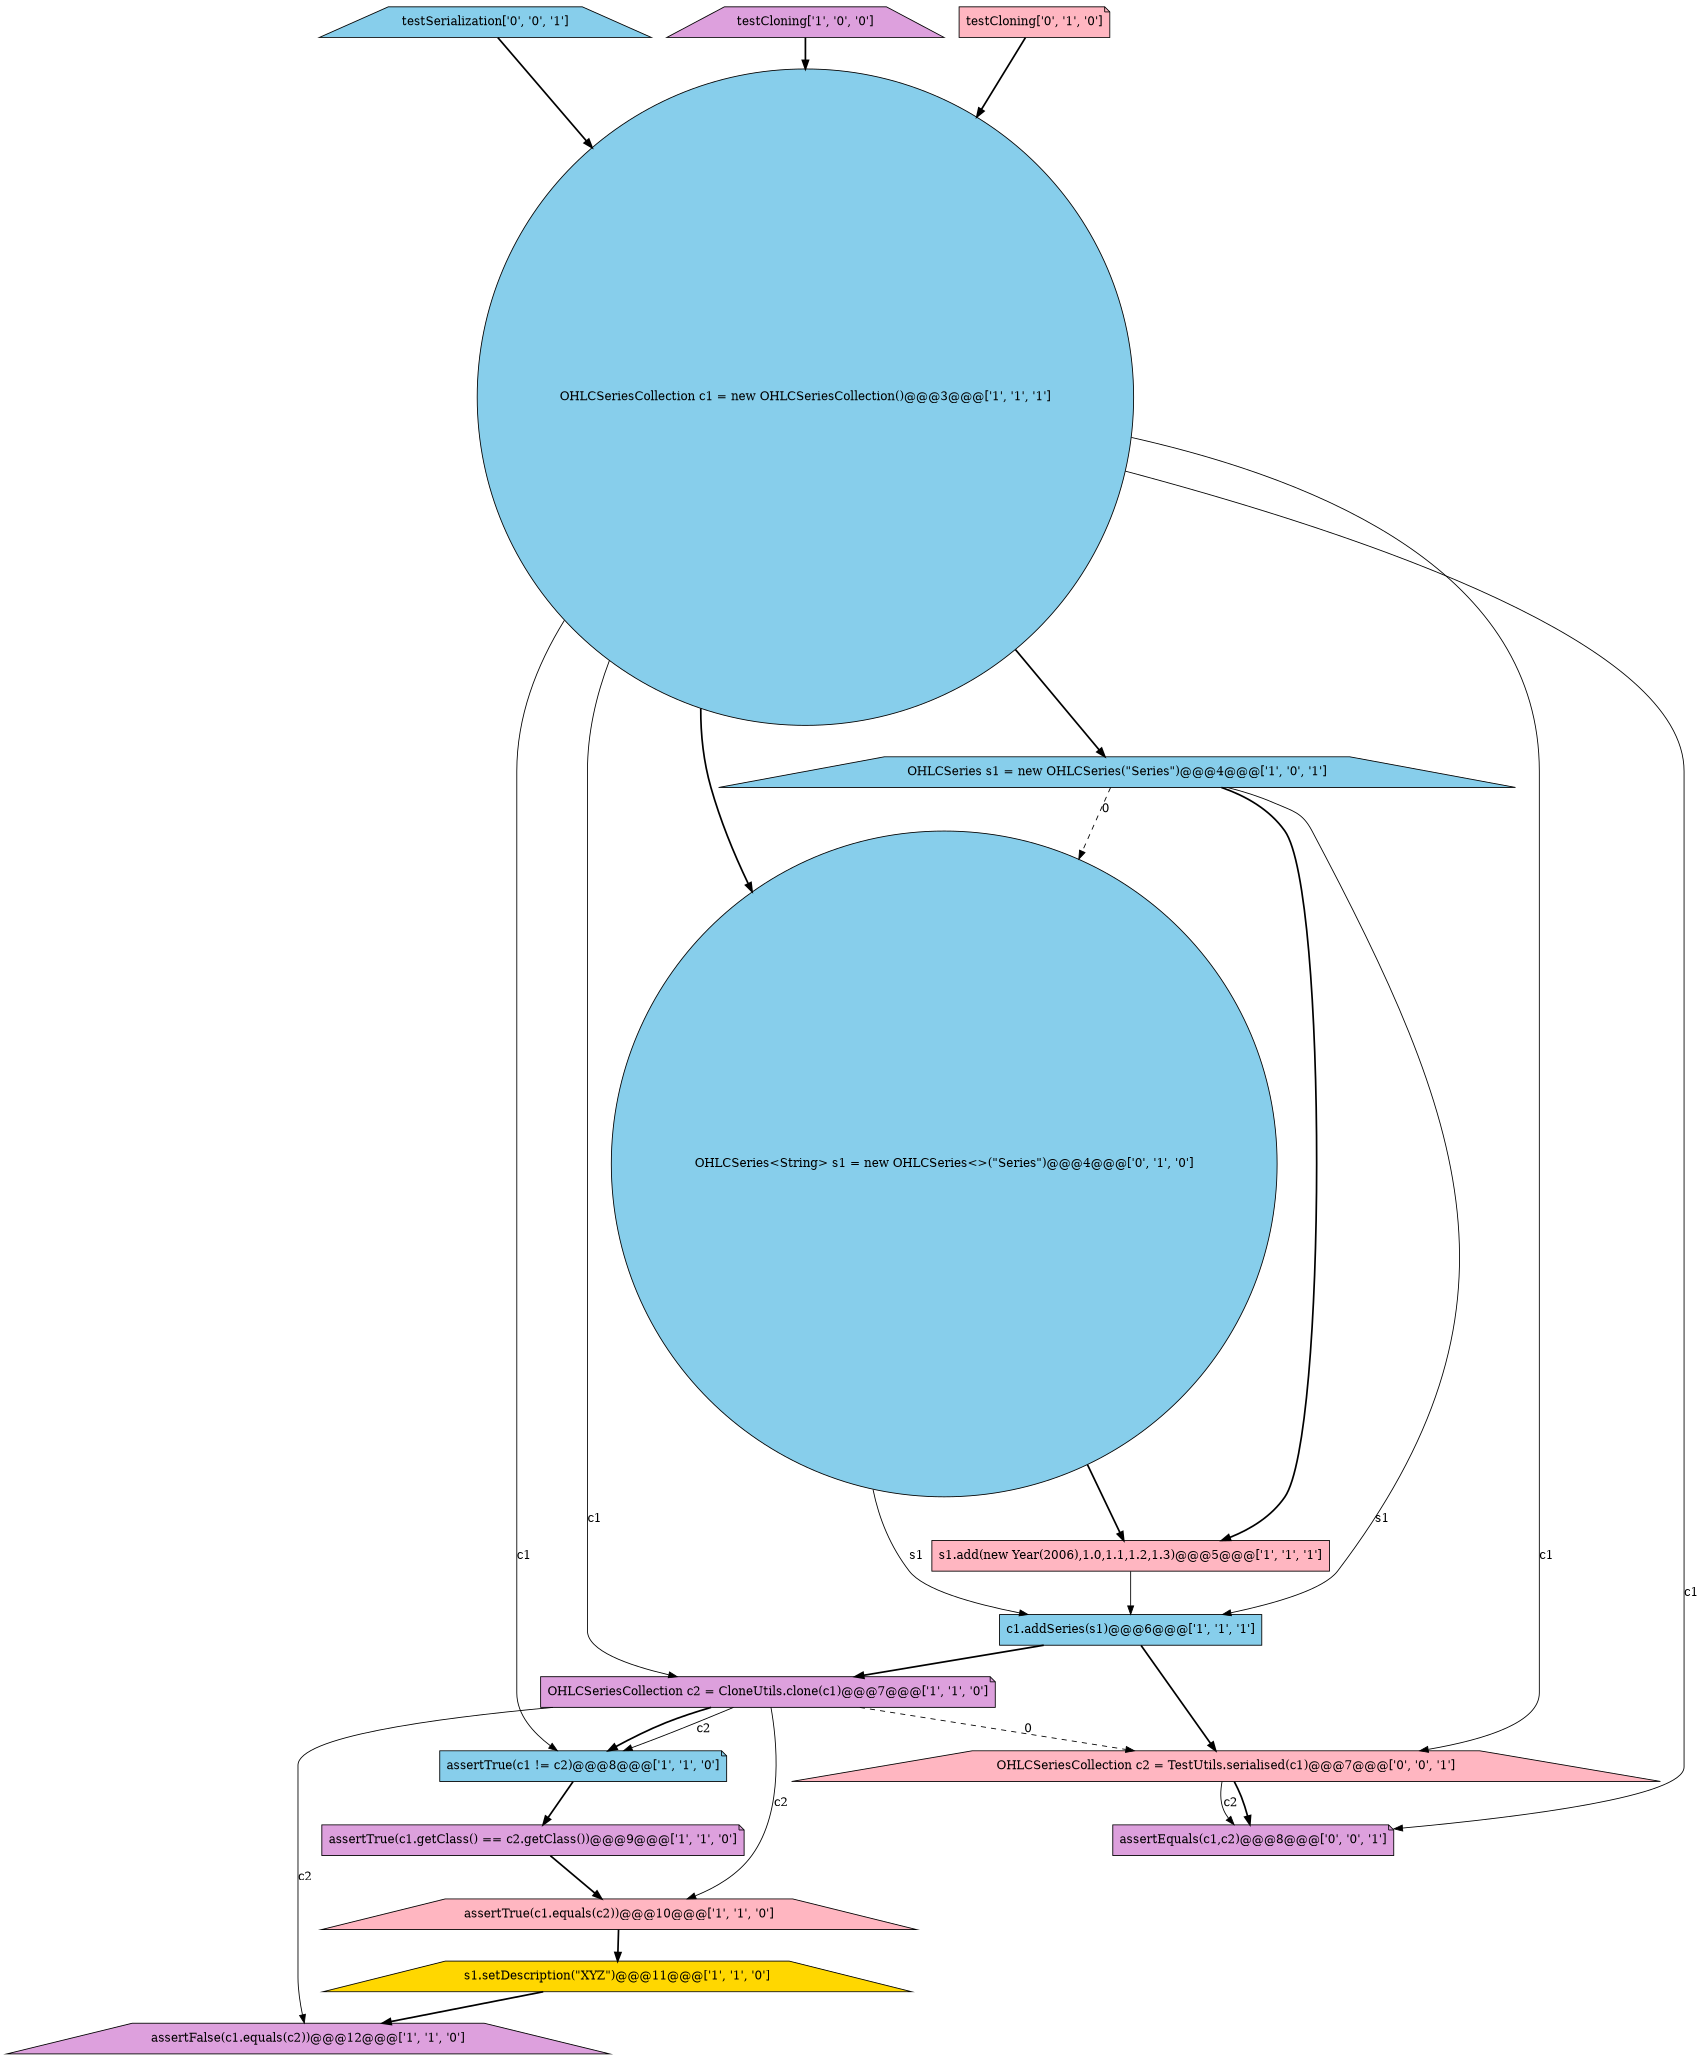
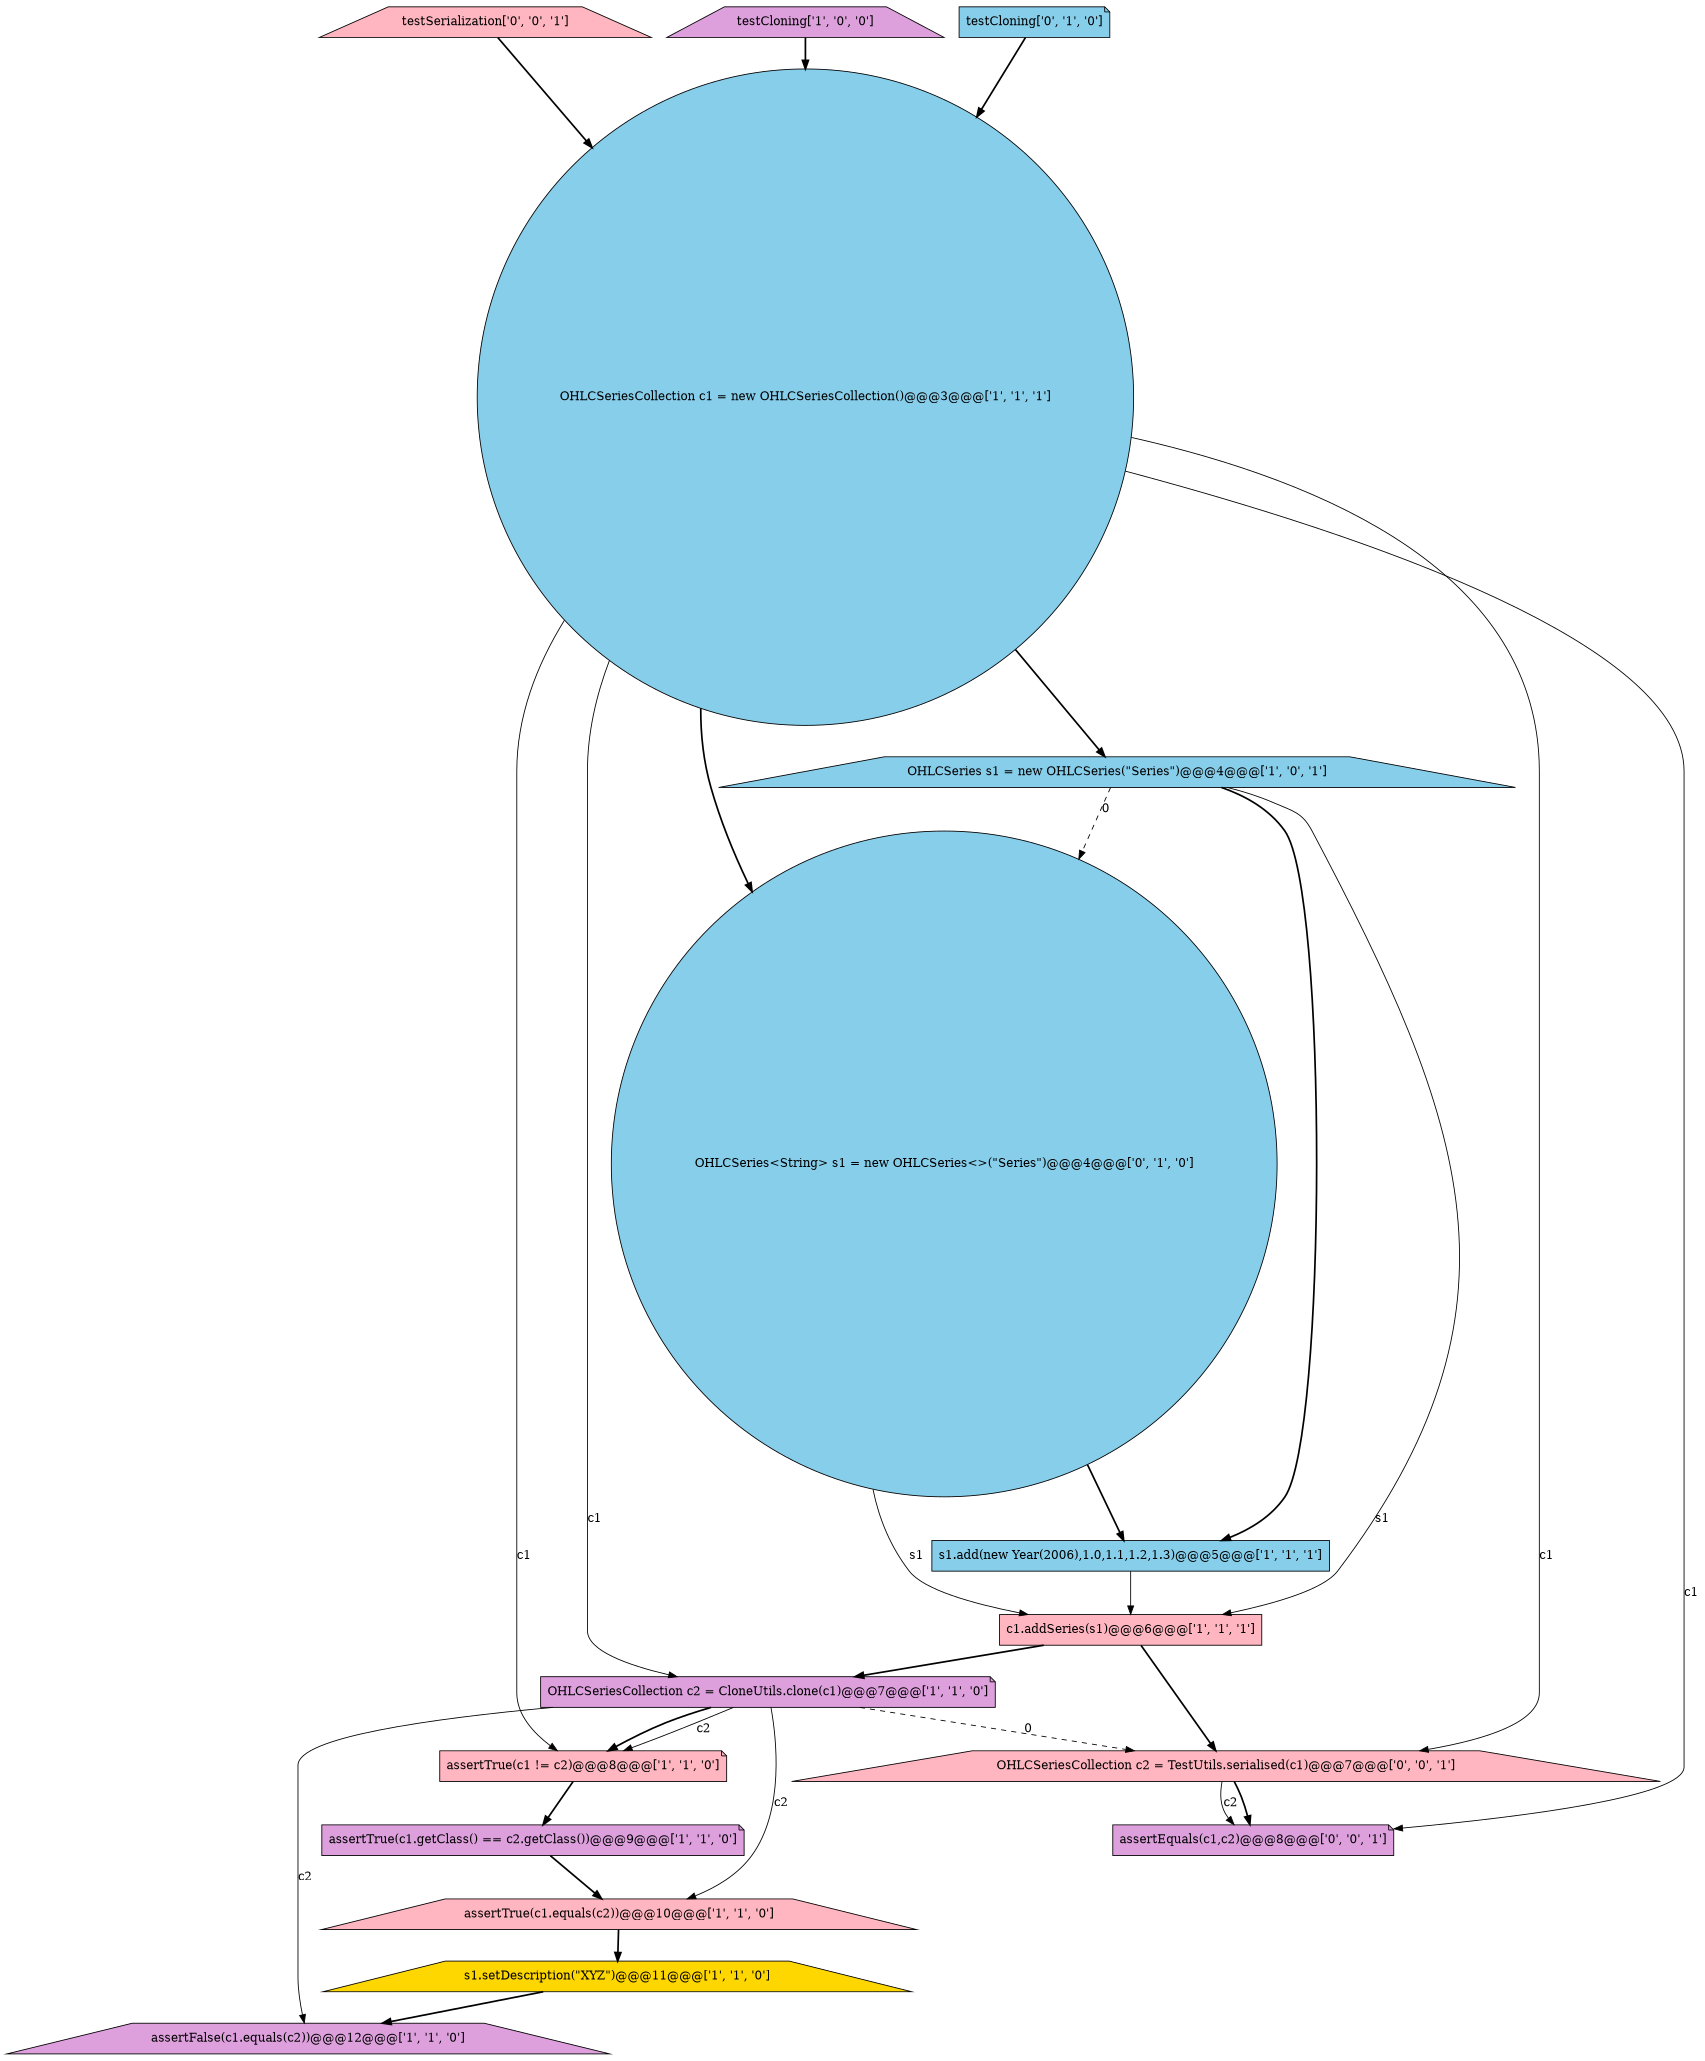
node "testSerialization['0', '0', '1']": fillcolor skyblue -> lightpink
node "testCloning['0', '1', '0']": fillcolor lightpink -> skyblue
node "s1.add(new Year(2006),1.0,1.1,1.2,1.3)@@@5@@@['1', '1', '1']": fillcolor lightpink -> skyblue
node "c1.addSeries(s1)@@@6@@@['1', '1', '1']": fillcolor skyblue -> lightpink
node "assertTrue(c1 != c2)@@@8@@@['1', '1', '0']": fillcolor skyblue -> lightpink
